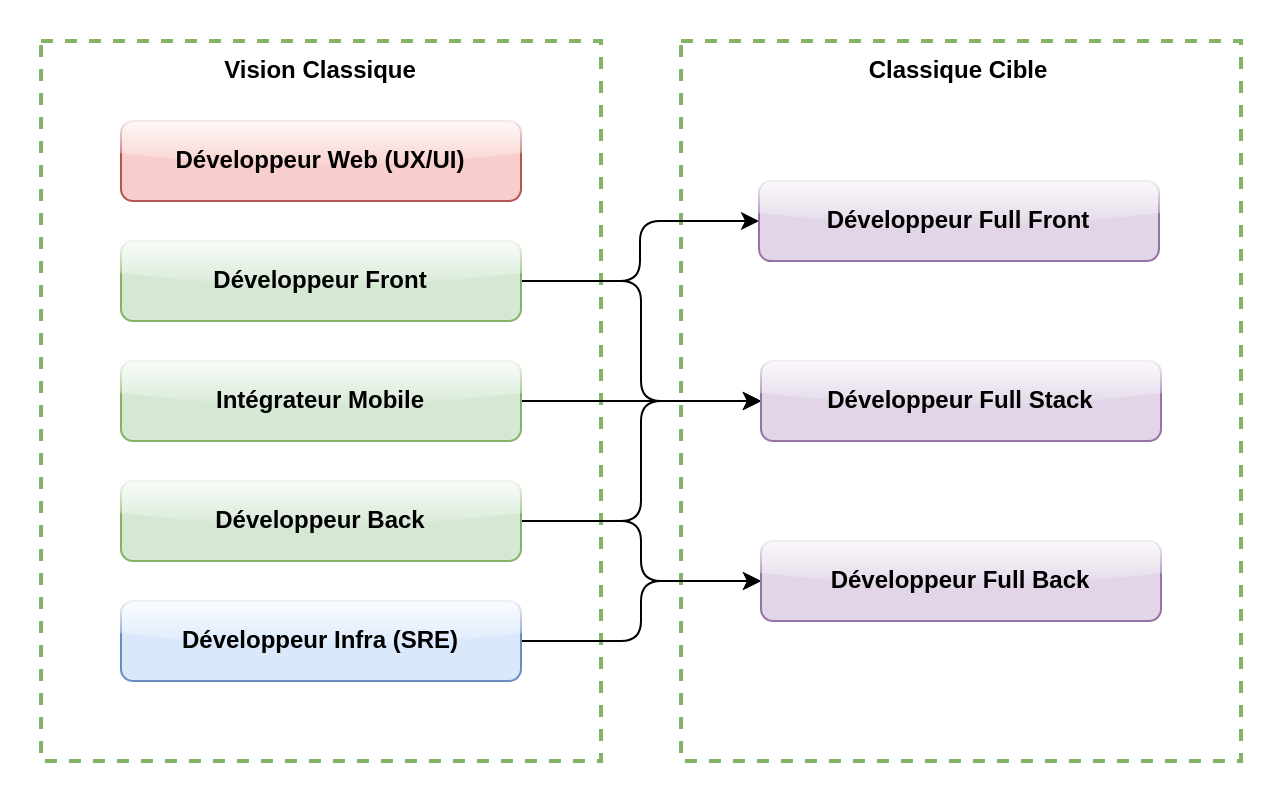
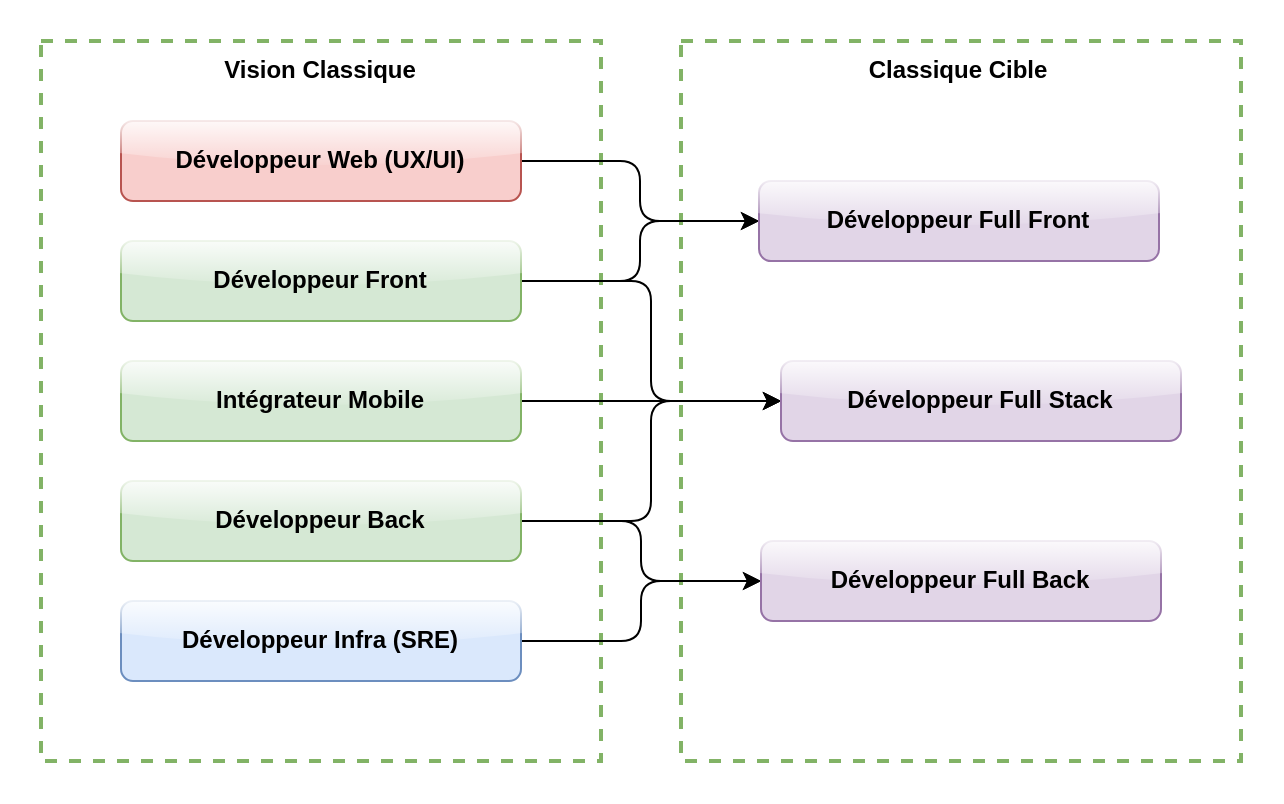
edge "Développeur Web (UX/UI)" -> "Développeur Full Front": added
node "Développeur Full Stack": moved (961, 401) -> (981, 401)
